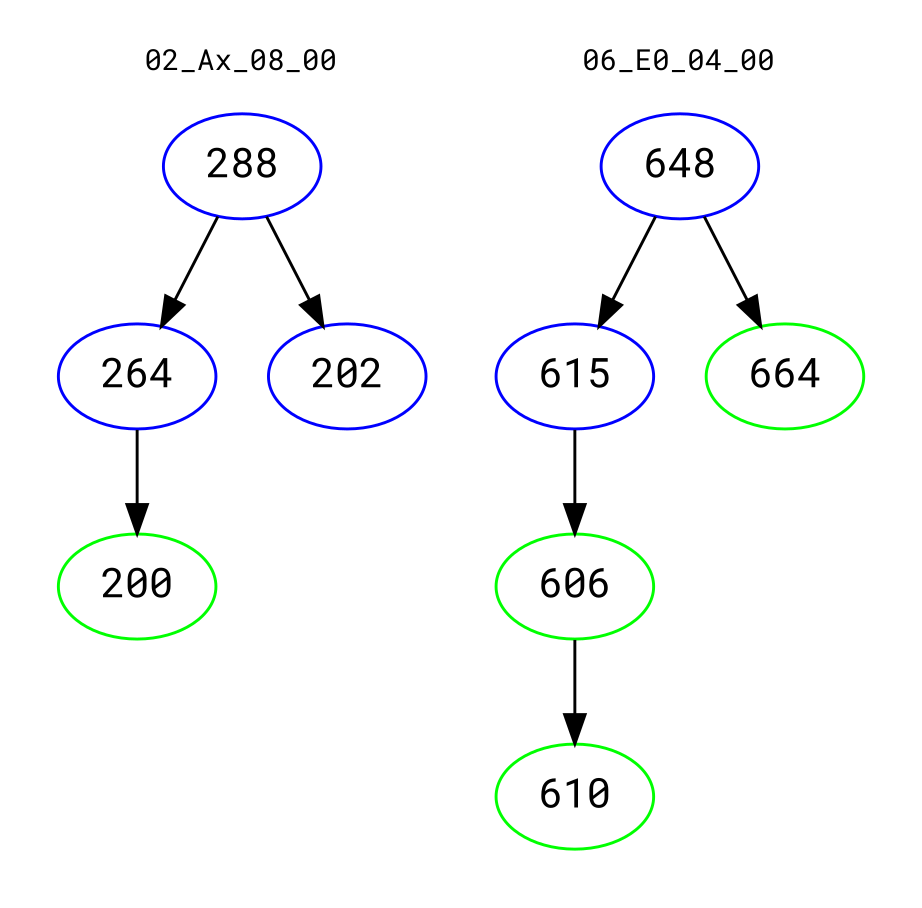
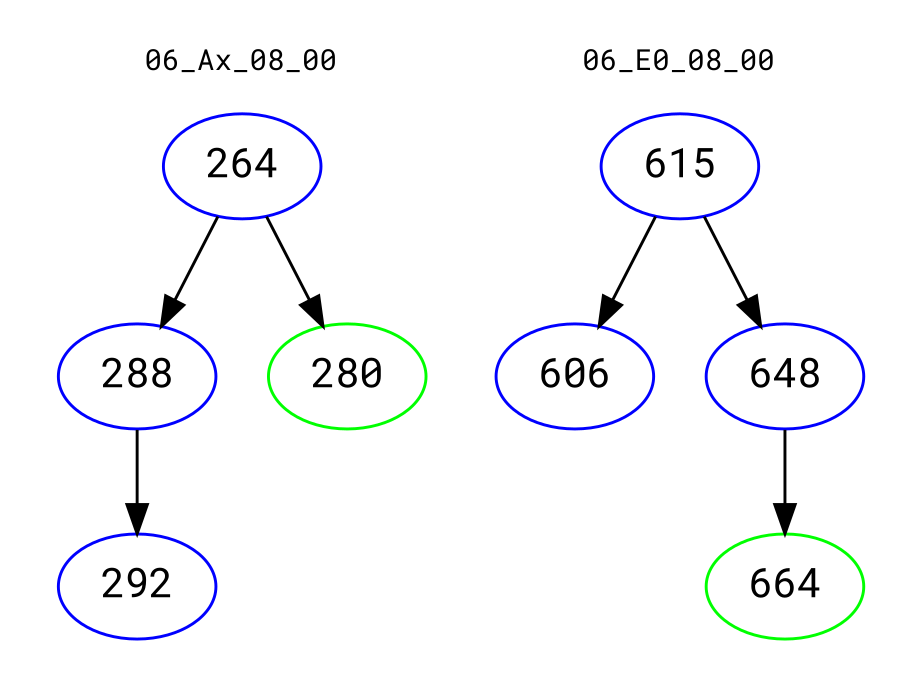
cluster "02_Ax_08_00": label "02_Ax_08_00" -> "06_Ax_08_00"
cluster "06_E0_04_00": label "06_E0_04_00" -> "06_E0_08_00"
edge "288" -> "264": reversed
edge "648" -> "615": reversed
node "202": label "202" -> "292"
node "200": label "200" -> "280"
node "606": color green -> blue
node "610": removed
